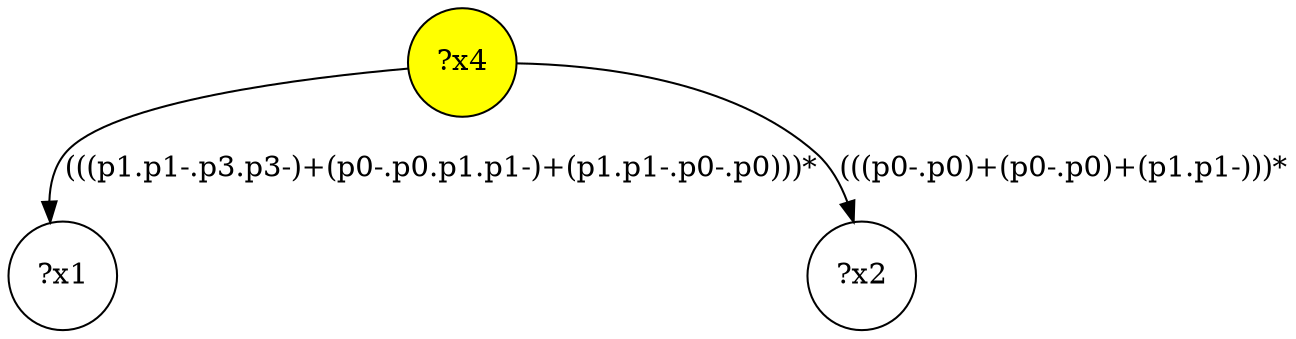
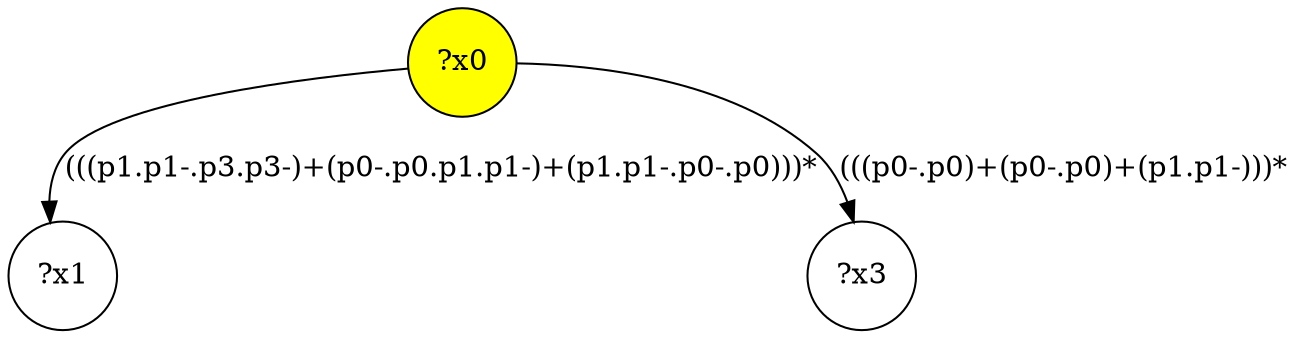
node "?x4": label "?x4" -> "?x0"
node "?x2": label "?x2" -> "?x3"
